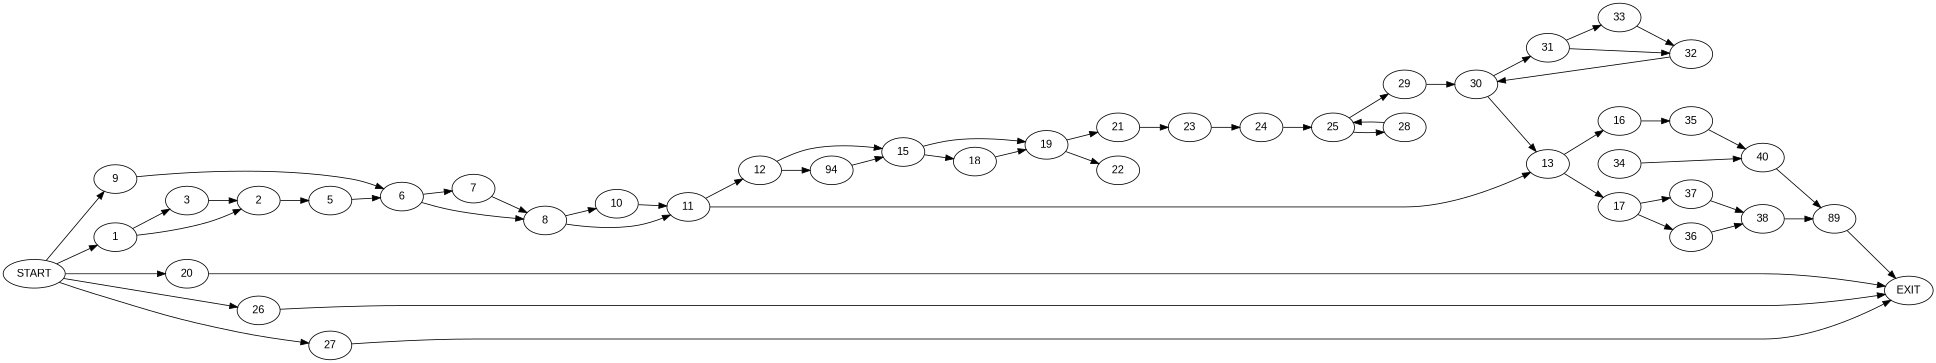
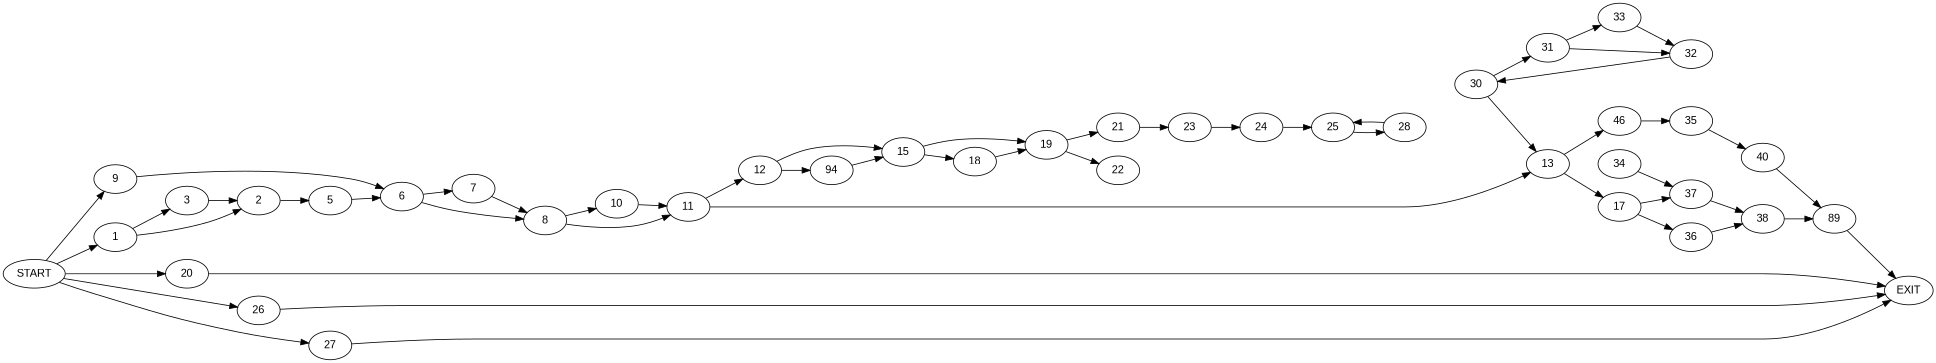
node "29": removed
node "16": label "16" -> "46"
edge "34" -> "40": now "34" -> "37"
